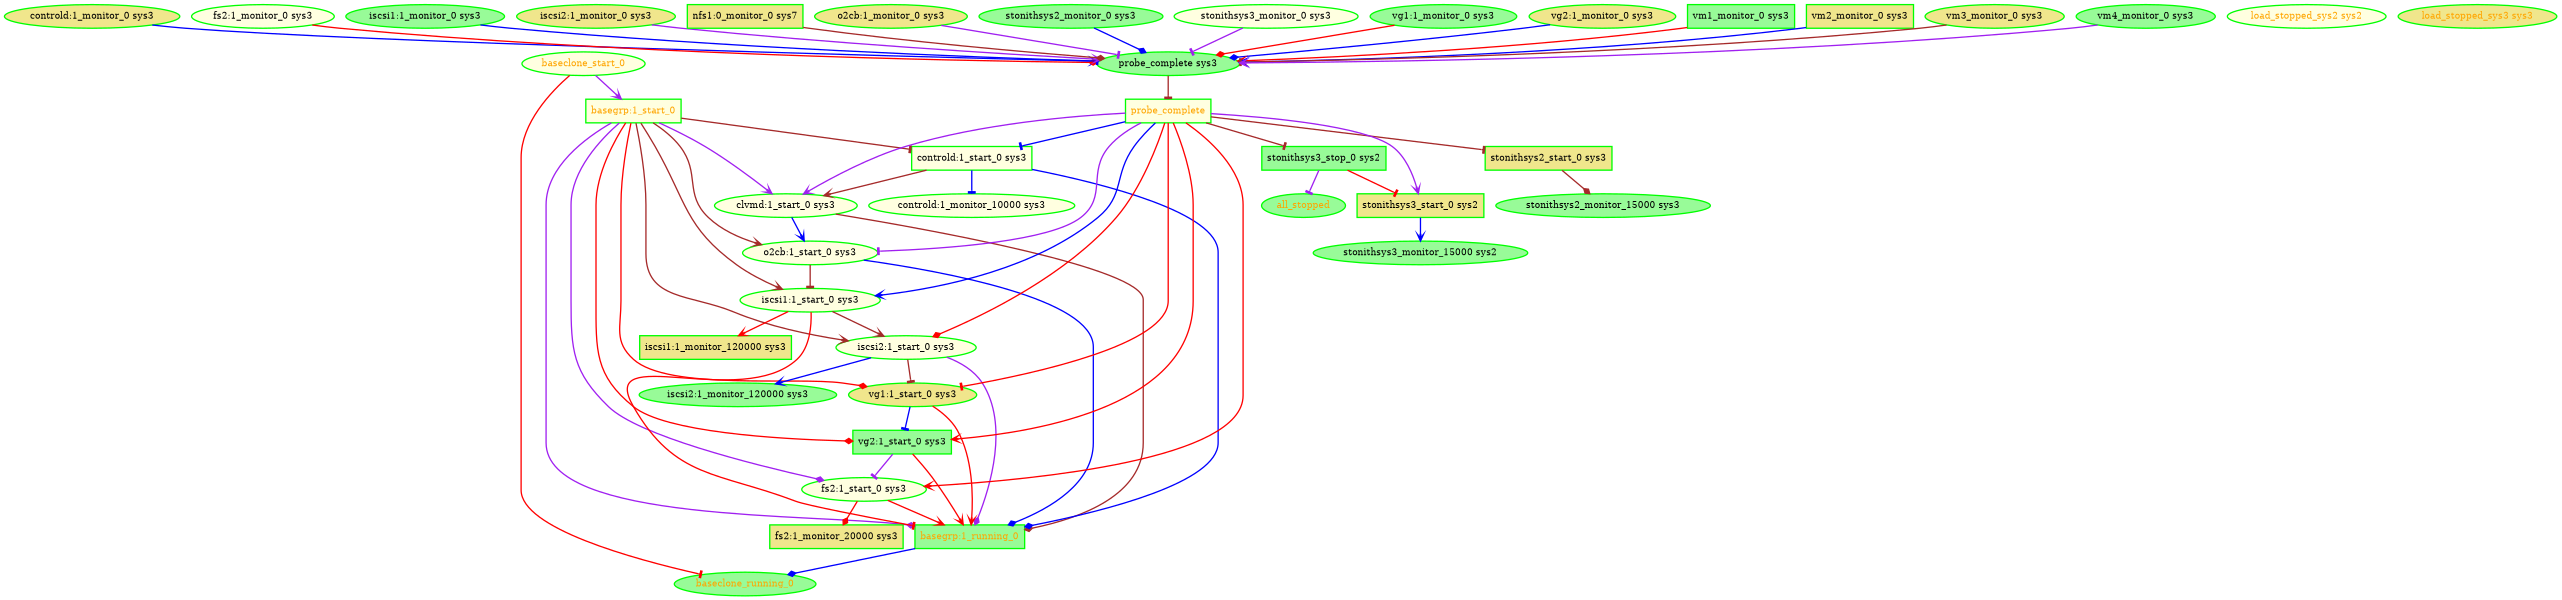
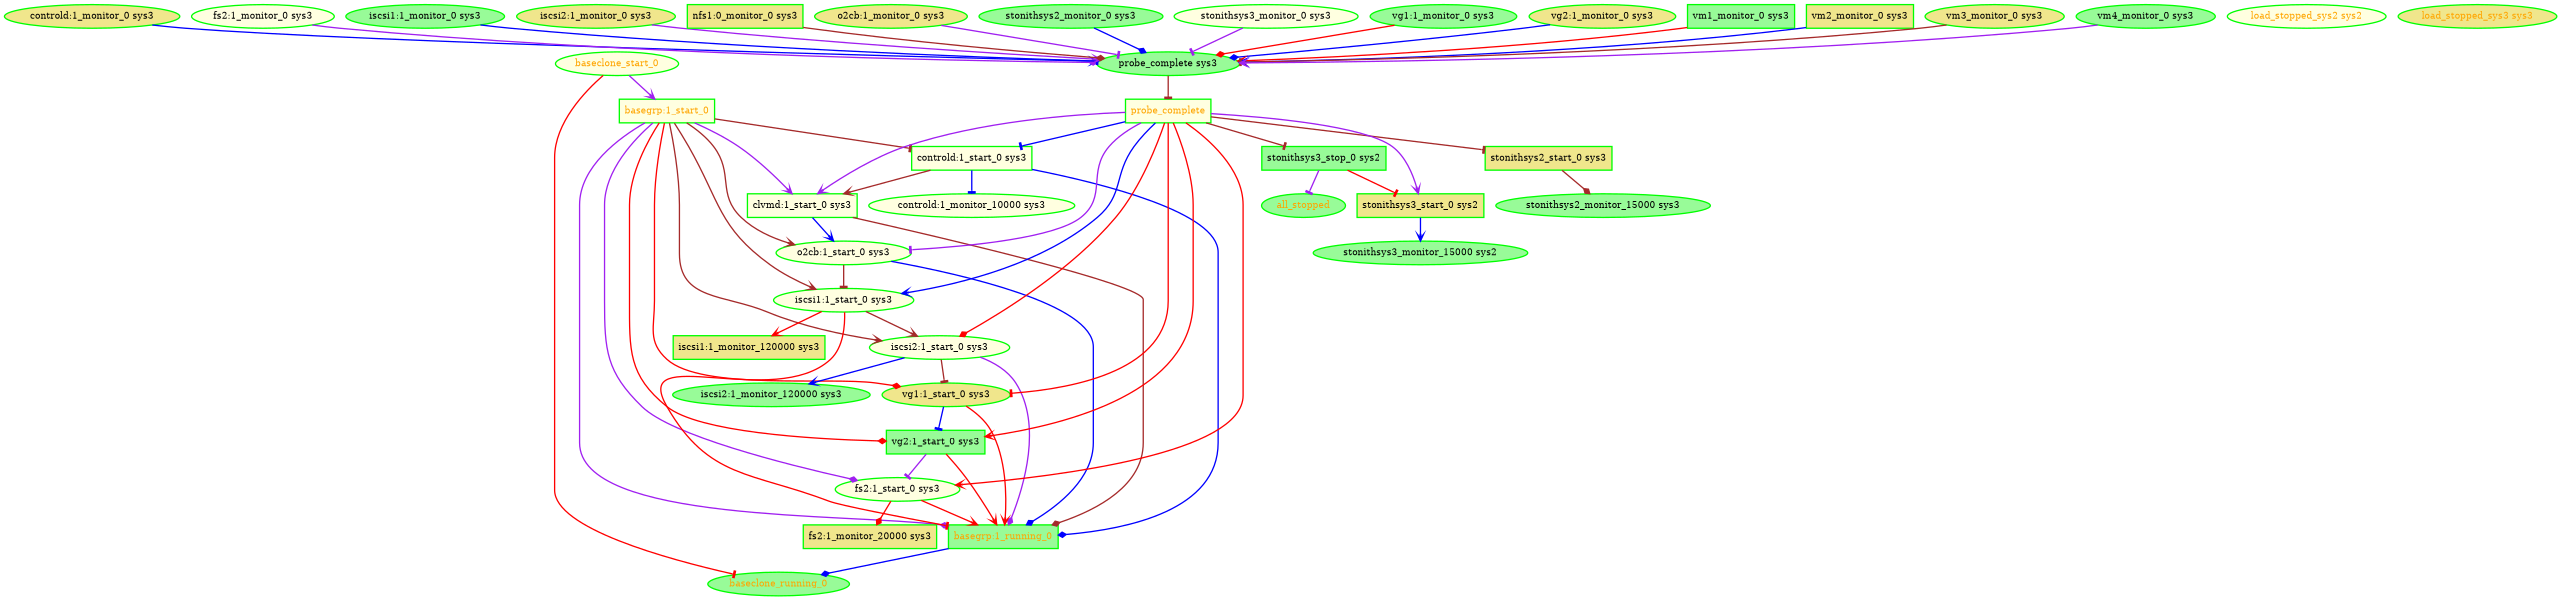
node "nfs1:0_monitor_0 sys7": label "nfs1:0_monitor_0 sys7" -> "nfs1:0_monitor_0 sys3"
edge "fs2:1_monitor_0 sys3" -> "probe_complete sys3": color red -> purple
node "clvmd:1_start_0 sys3": shape ellipse -> box
